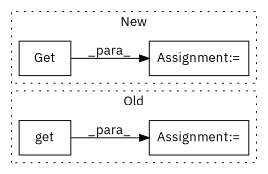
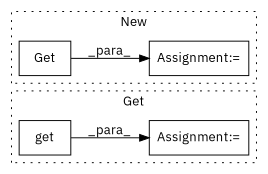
cluster "Old": label "Old" -> "Get"
